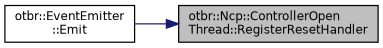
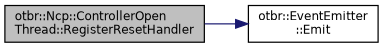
edge "otbr::EventEmitter ::Emit" -> "otbr::Ncp::ControllerOpen Thread::RegisterResetHandler": reversed
